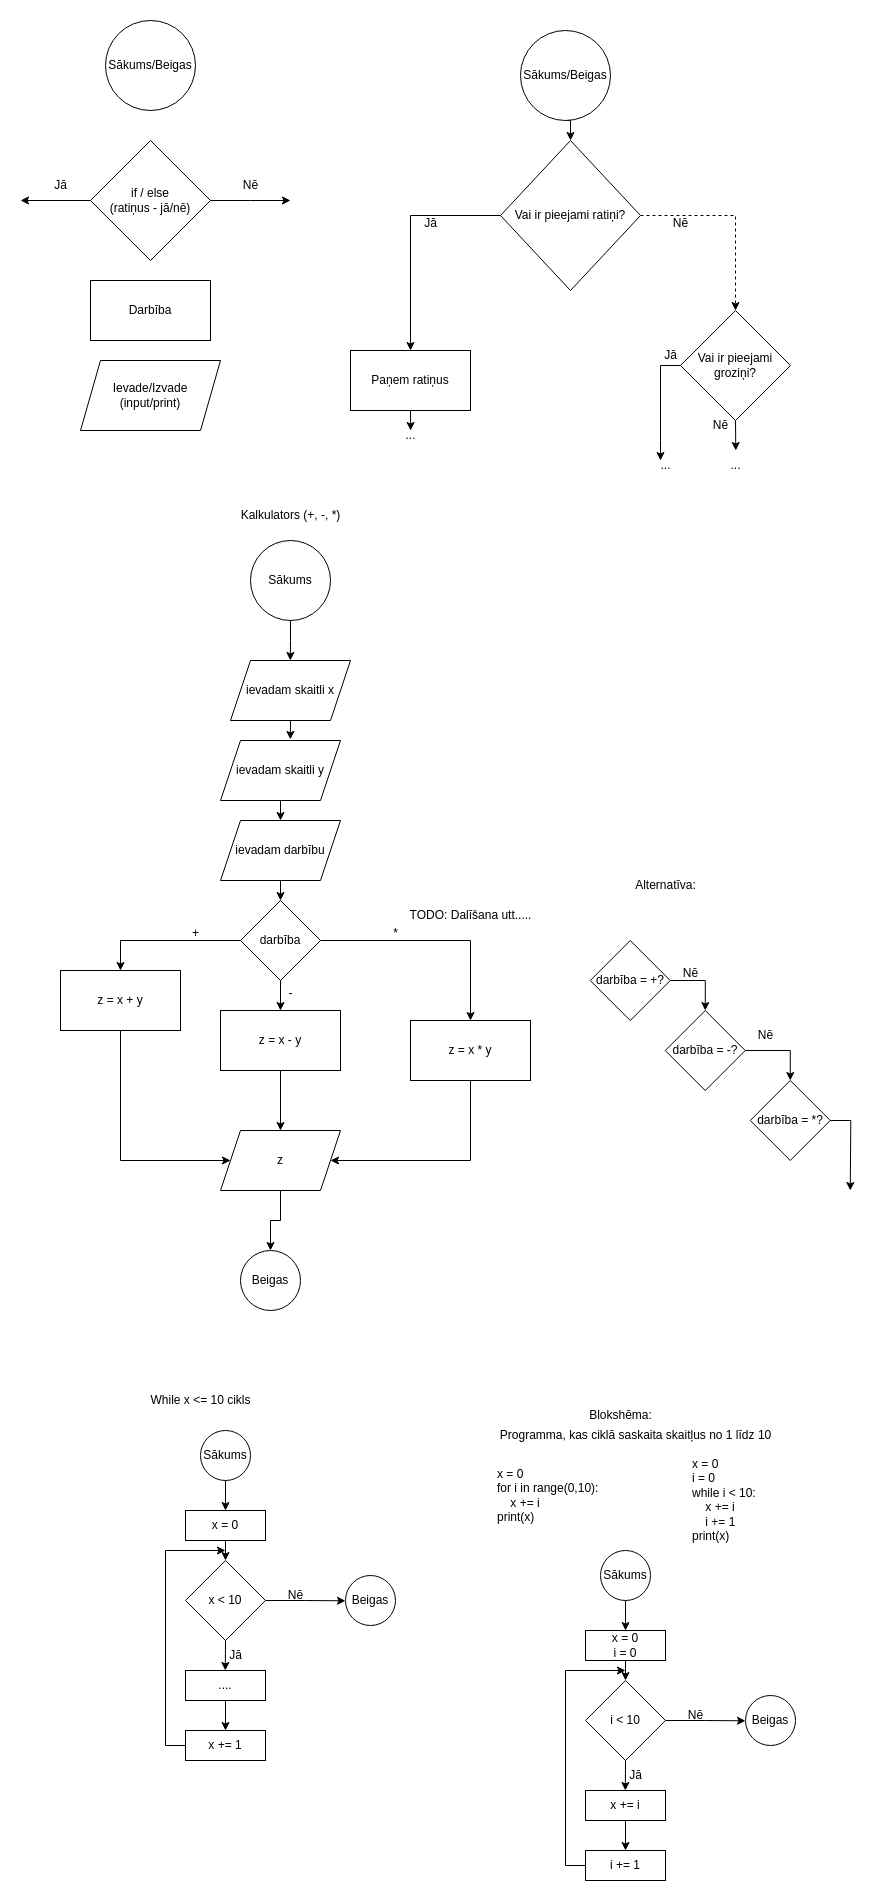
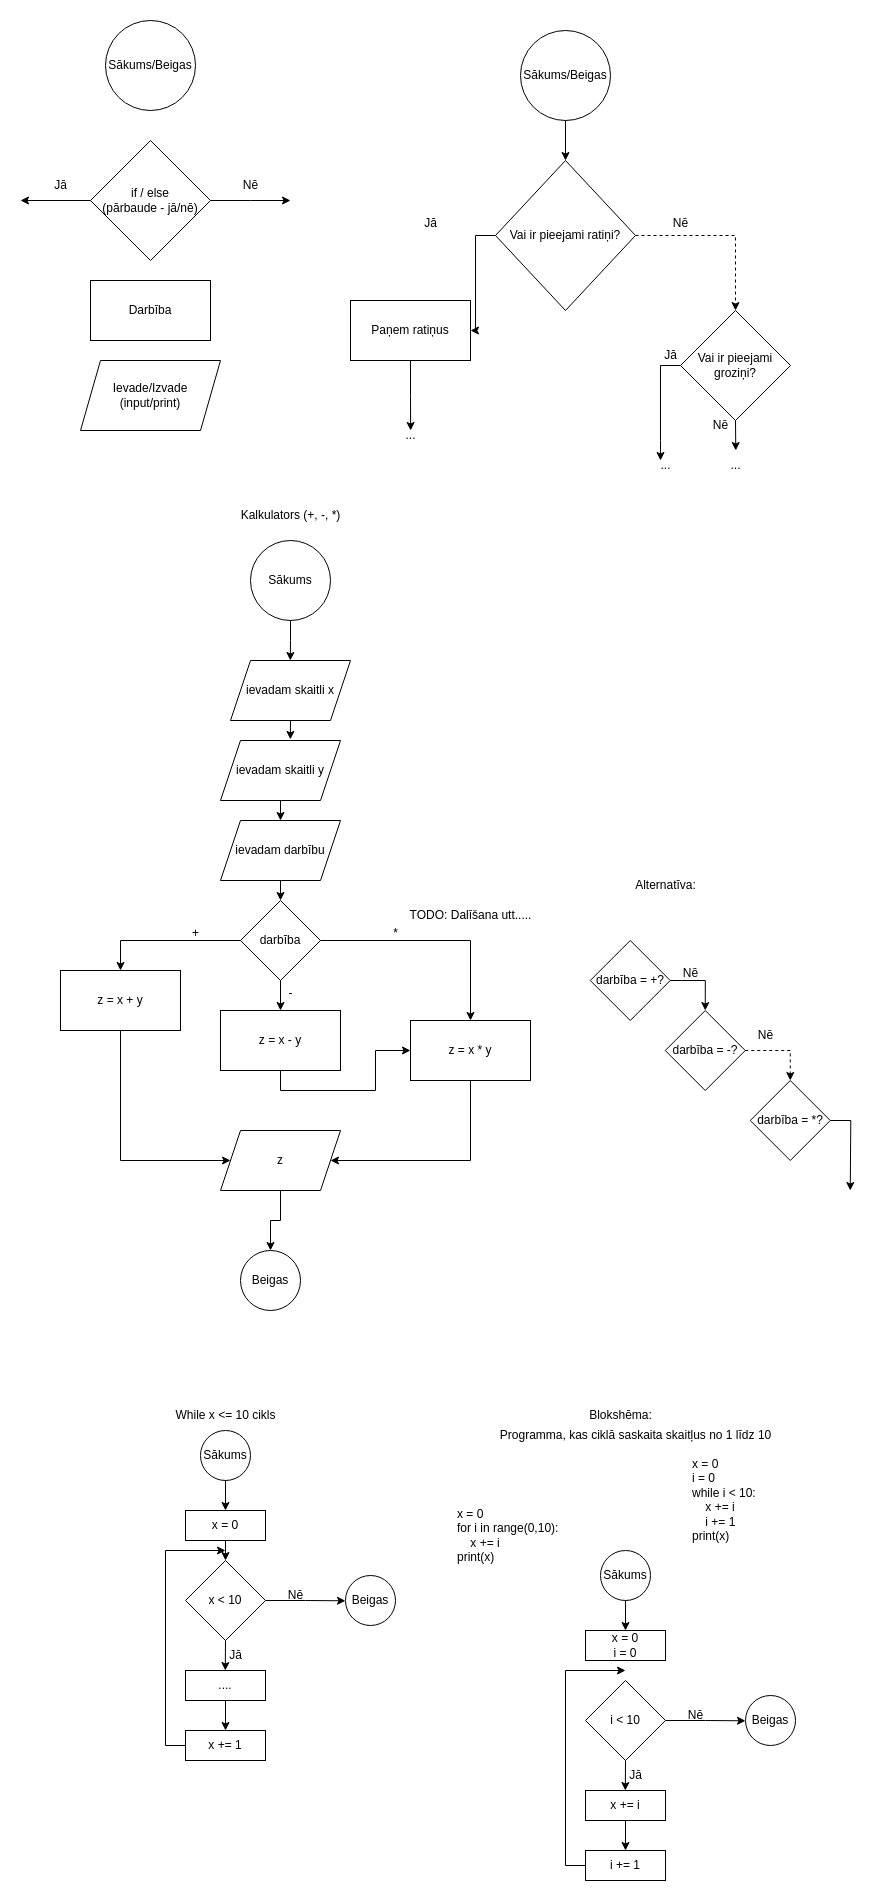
node "if / else (ratiņus - jā/nē)": label "if / else (ratiņus - jā/nē)" -> "if / else (pārbaude - jā/nē)"
node "Vai ir pieejami ratiņi?": moved (571, 216) -> (566, 236)
node "Paņem ratiņus": moved (411, 381) -> (411, 331)
edge "darbība = -?" -> "darbība = *?": style solid -> dashed
edge "z = x - y" -> "z": now "z = x - y" -> "z = x * y"
node "While x <= 10 cikls": moved (201, 1401) -> (226, 1416)
node "x = 0 for i in range(0,10): x += i print(x)": moved (561, 1496) -> (521, 1536)
edge "x = 0 i = 0" -> "i < 10": removed
